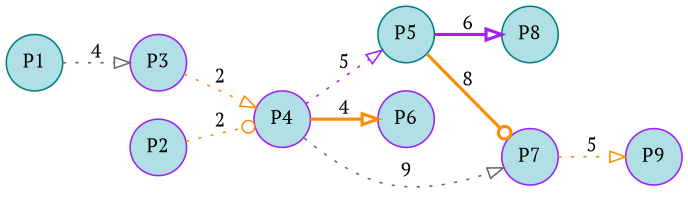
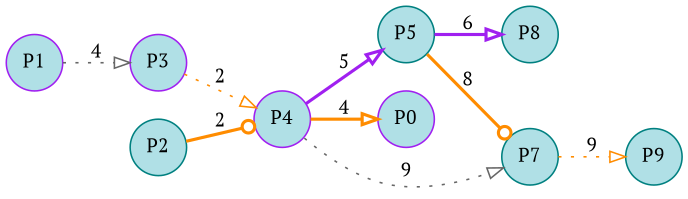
node "P1": color teal -> purple
edge "P4" -> "P5": style dotted -> bold
node "P6": label "P6" -> "P0"
edge "P2" -> "P4": style dotted -> bold
node "P2": color purple -> teal
edge "P7" -> "P9": label "5" -> "9"
node "P7": color purple -> teal
node "P9": color purple -> teal
